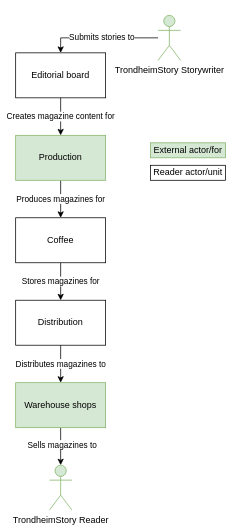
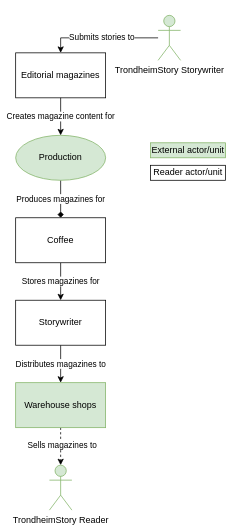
node "Editorial board": label "Editorial board" -> "Editorial magazines"
node "External actor/for": label "External actor/for" -> "External actor/unit"
node "Production": shape rectangle -> ellipse
edge "Production" -> "Coffee": arrowhead classic -> diamond
node "Distribution": label "Distribution" -> "Storywriter"
edge "Warehouse shops" -> "TrondheimStory Reader": style solid -> dashed
